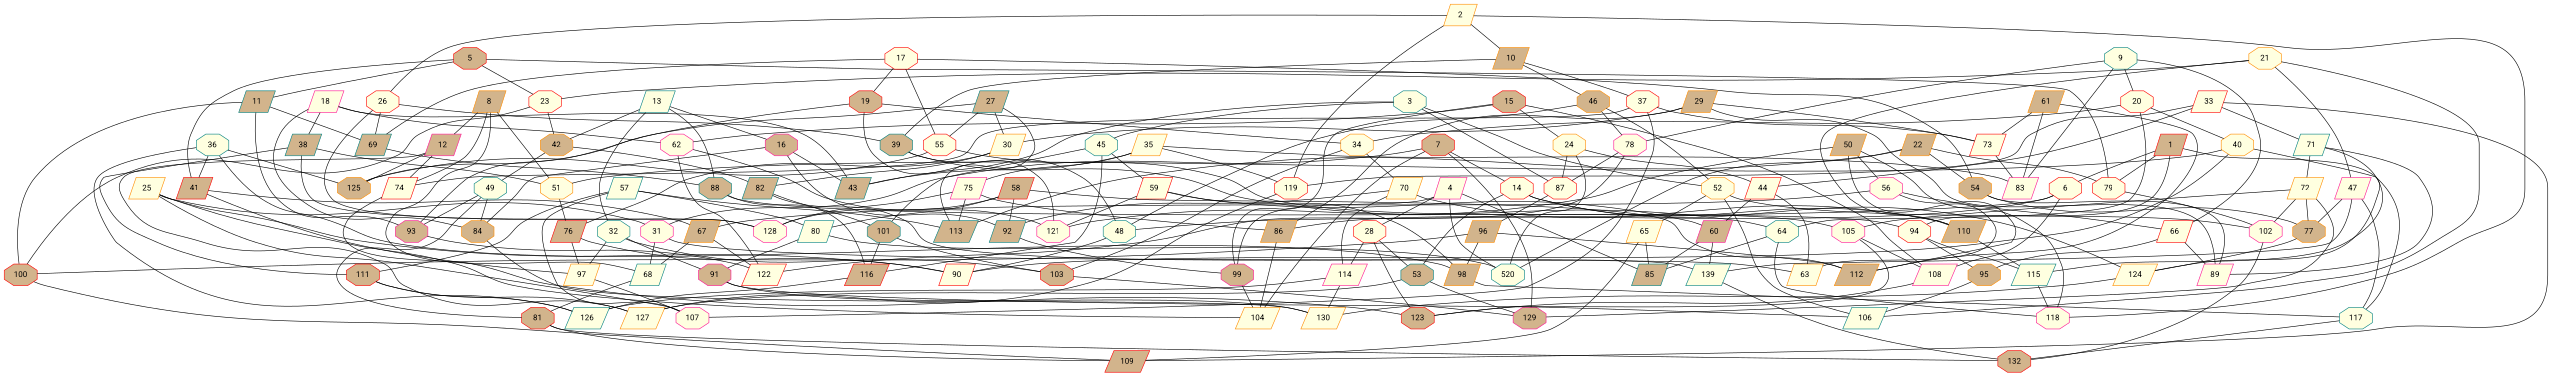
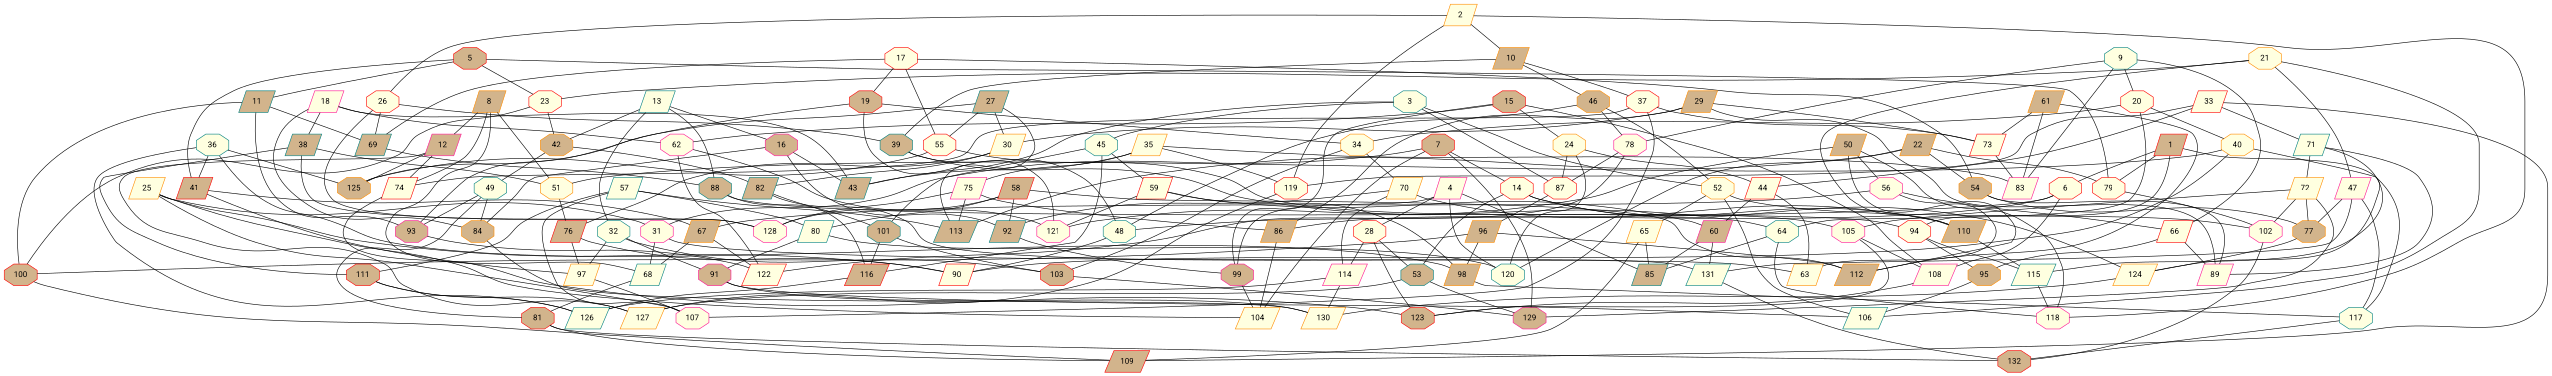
node "520": label "520" -> "120"
node "139": label "139" -> "131"
